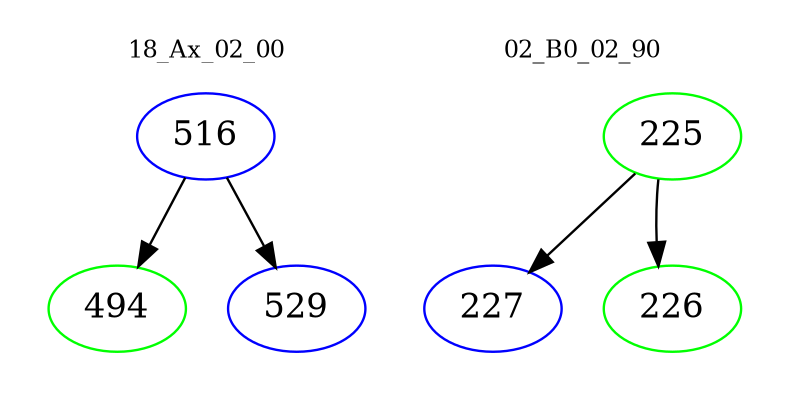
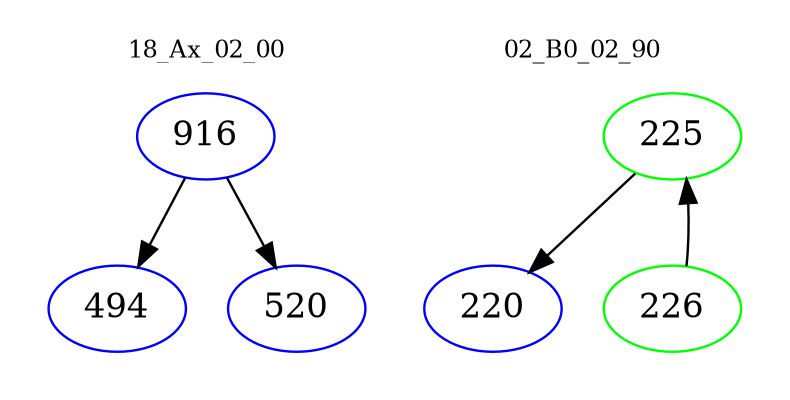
node "516": label "516" -> "916"
edge "225" -> "226": reversed
node "494": color green -> blue
node "529": label "529" -> "520"
node "227": label "227" -> "220"
